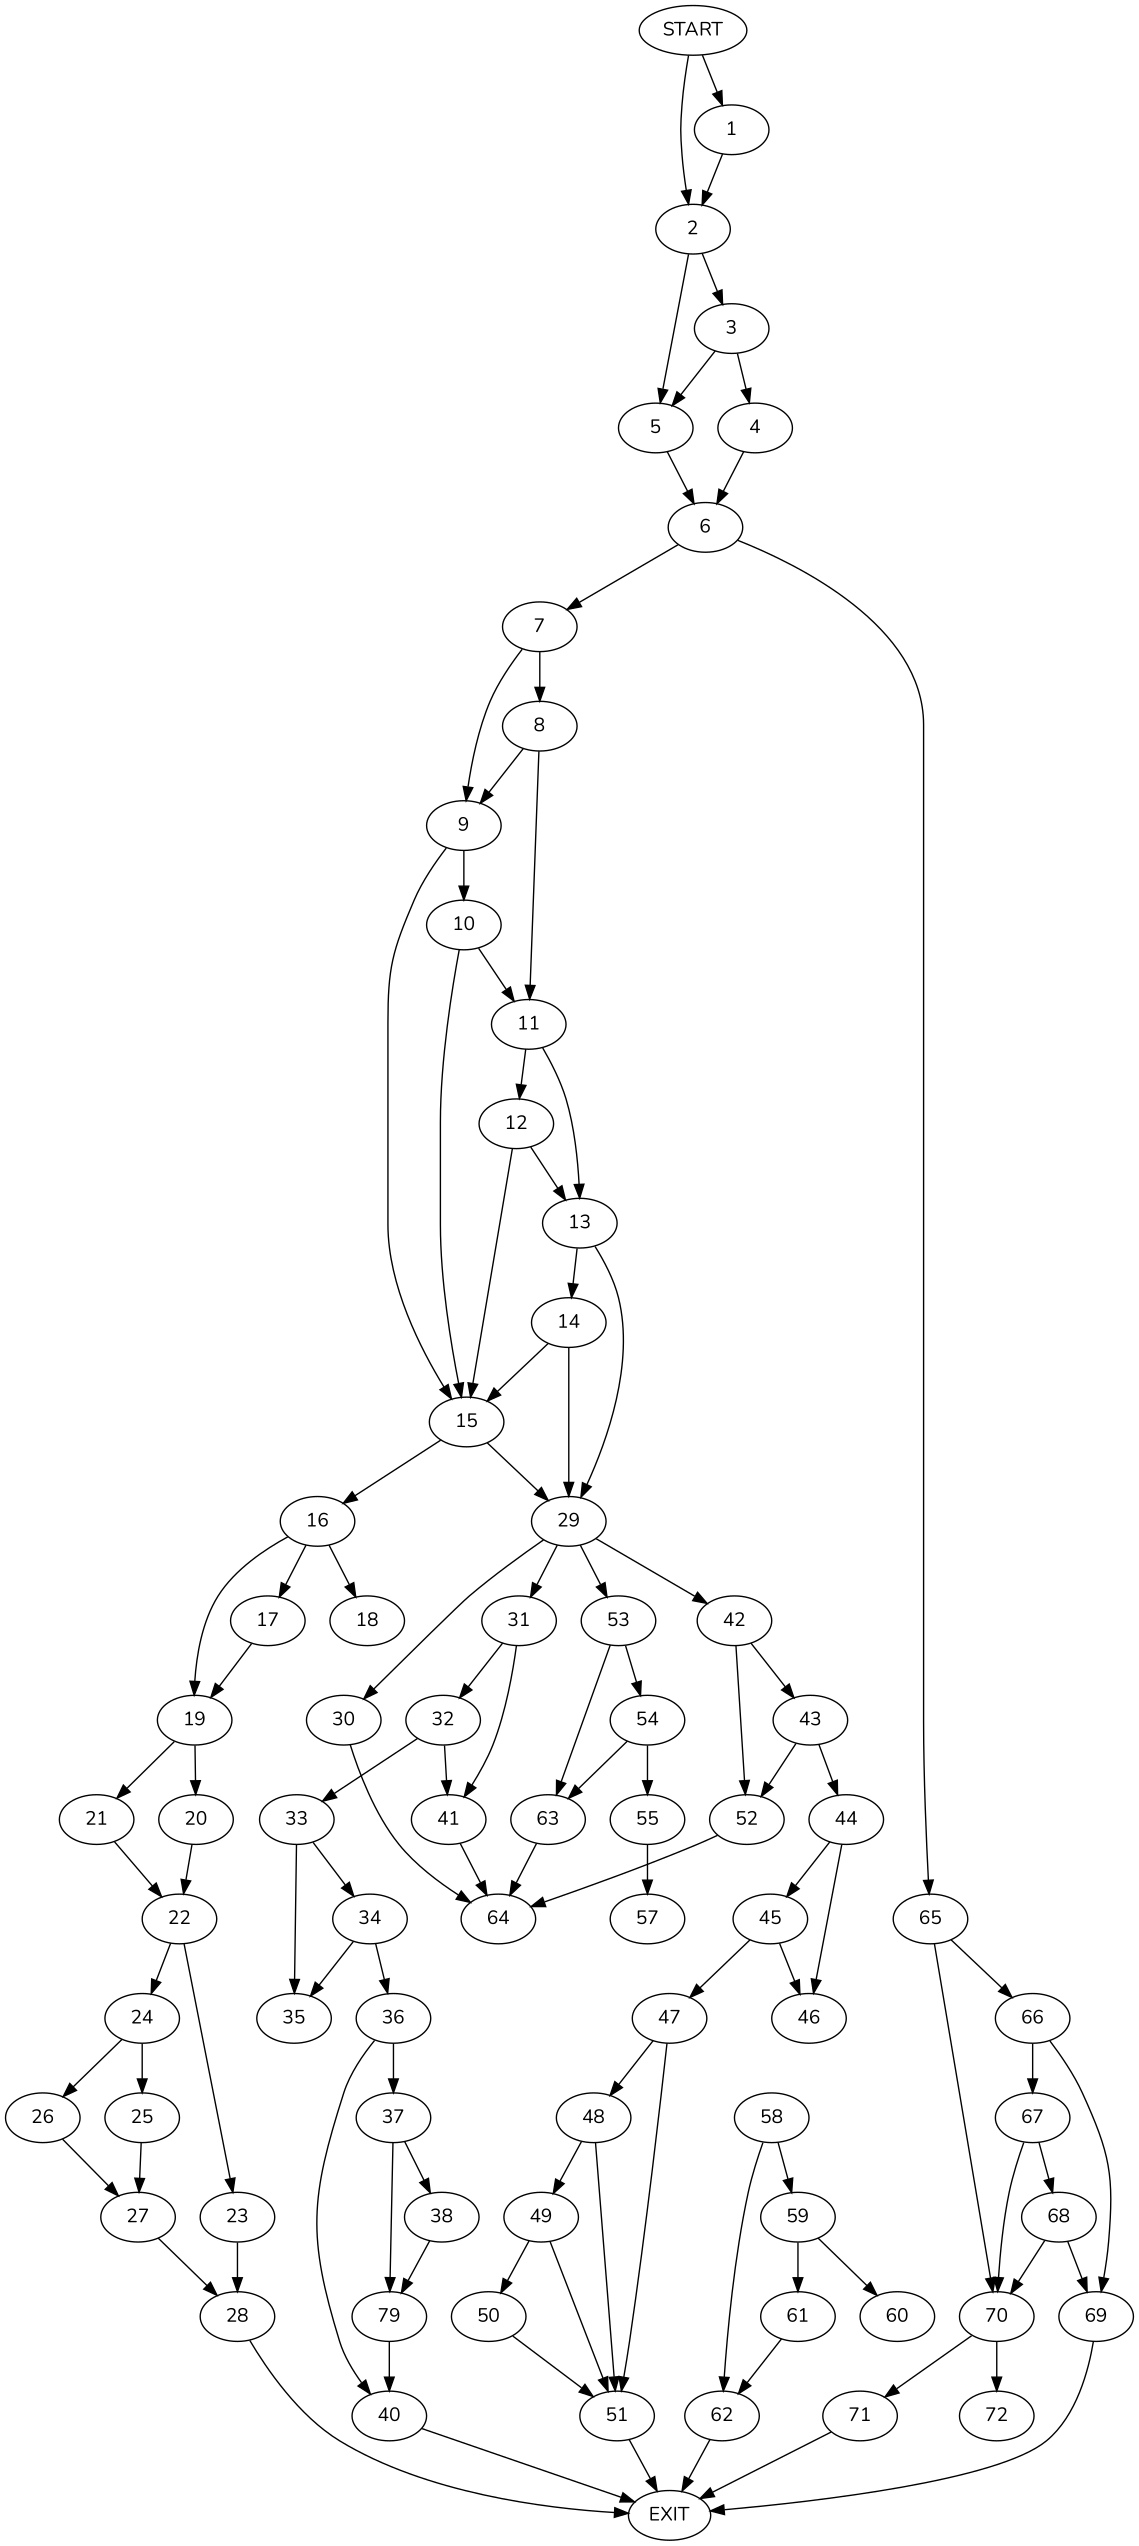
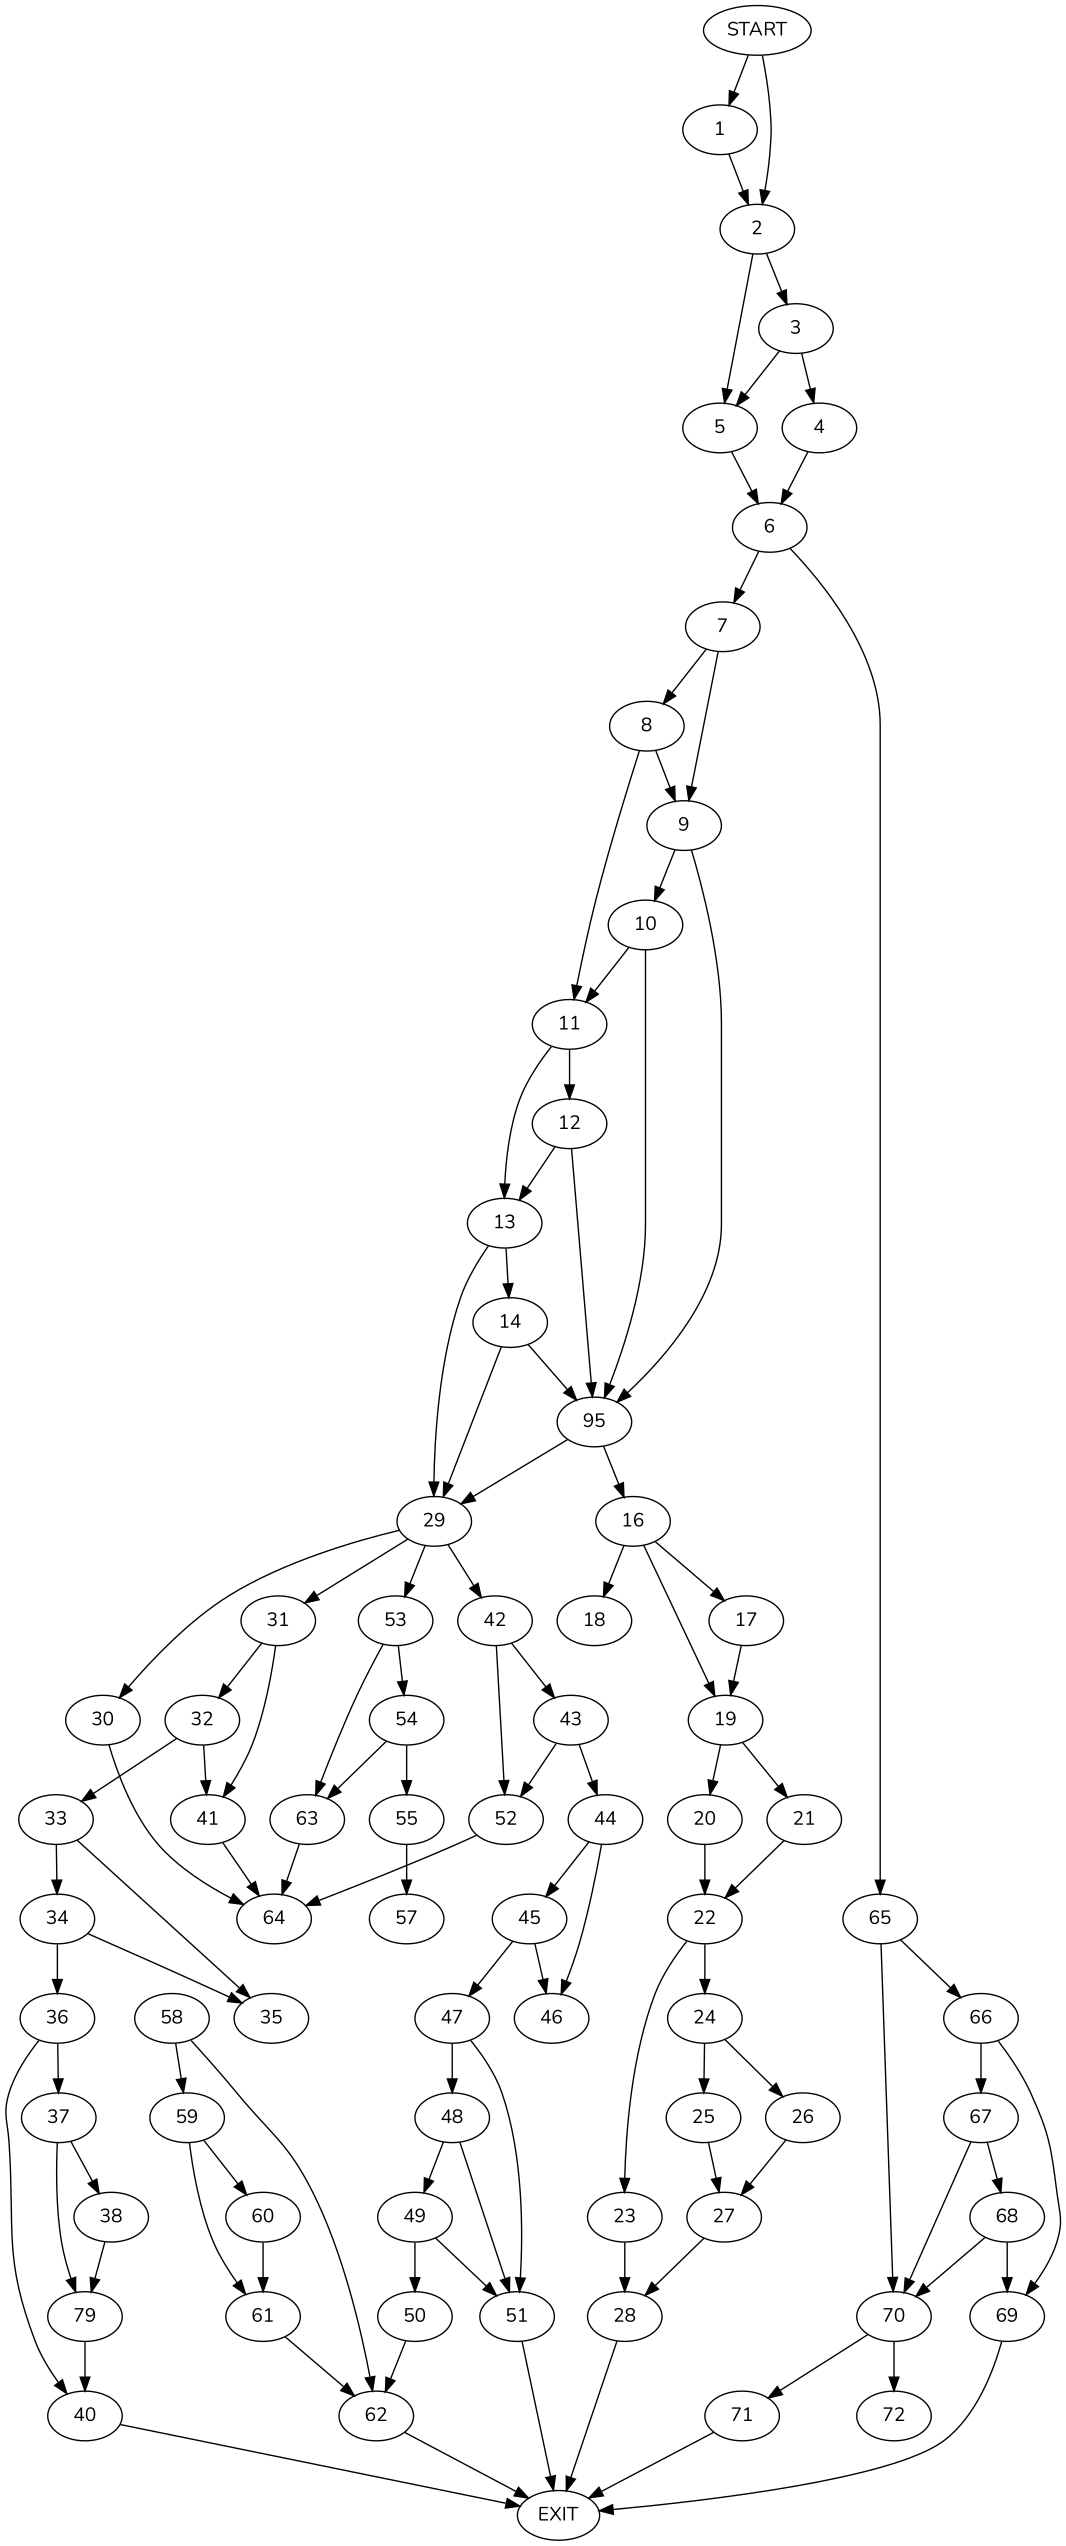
node "15": label "15" -> "95"
edge "60" -> "61": added
edge "50" -> "51": now "50" -> "62"
